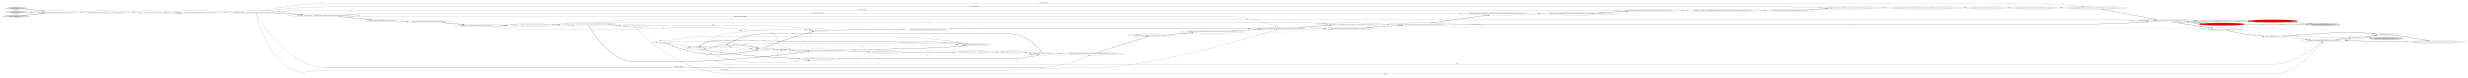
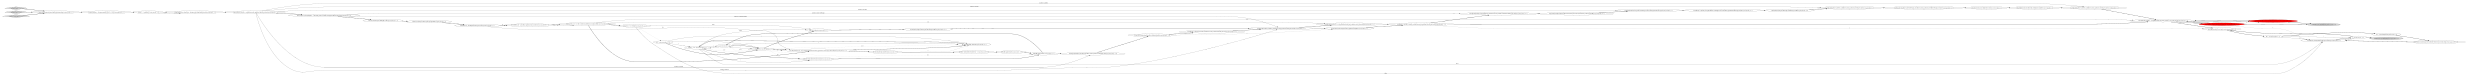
edge "i++@@@48@@@['0', '0', '1']" -> "Row r = (Row)unfiltered@@@43@@@['0', '0', '1']": now "i++@@@48@@@['0', '0', '1']" -> "assertEquals(cachedCf.rowCount(),100)@@@40@@@['0', '0', '1']"
